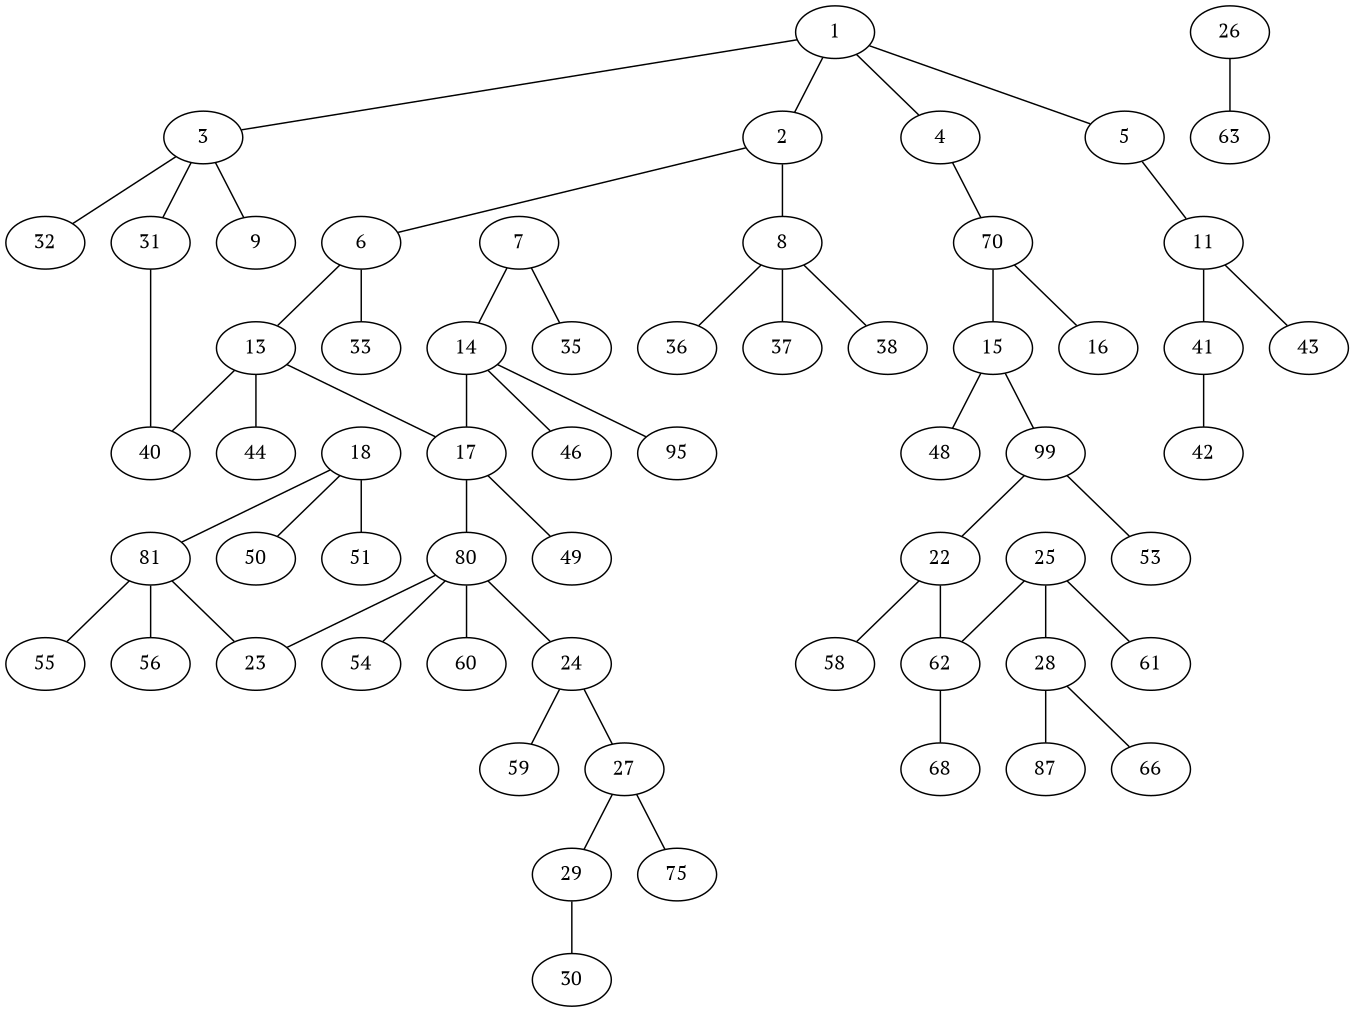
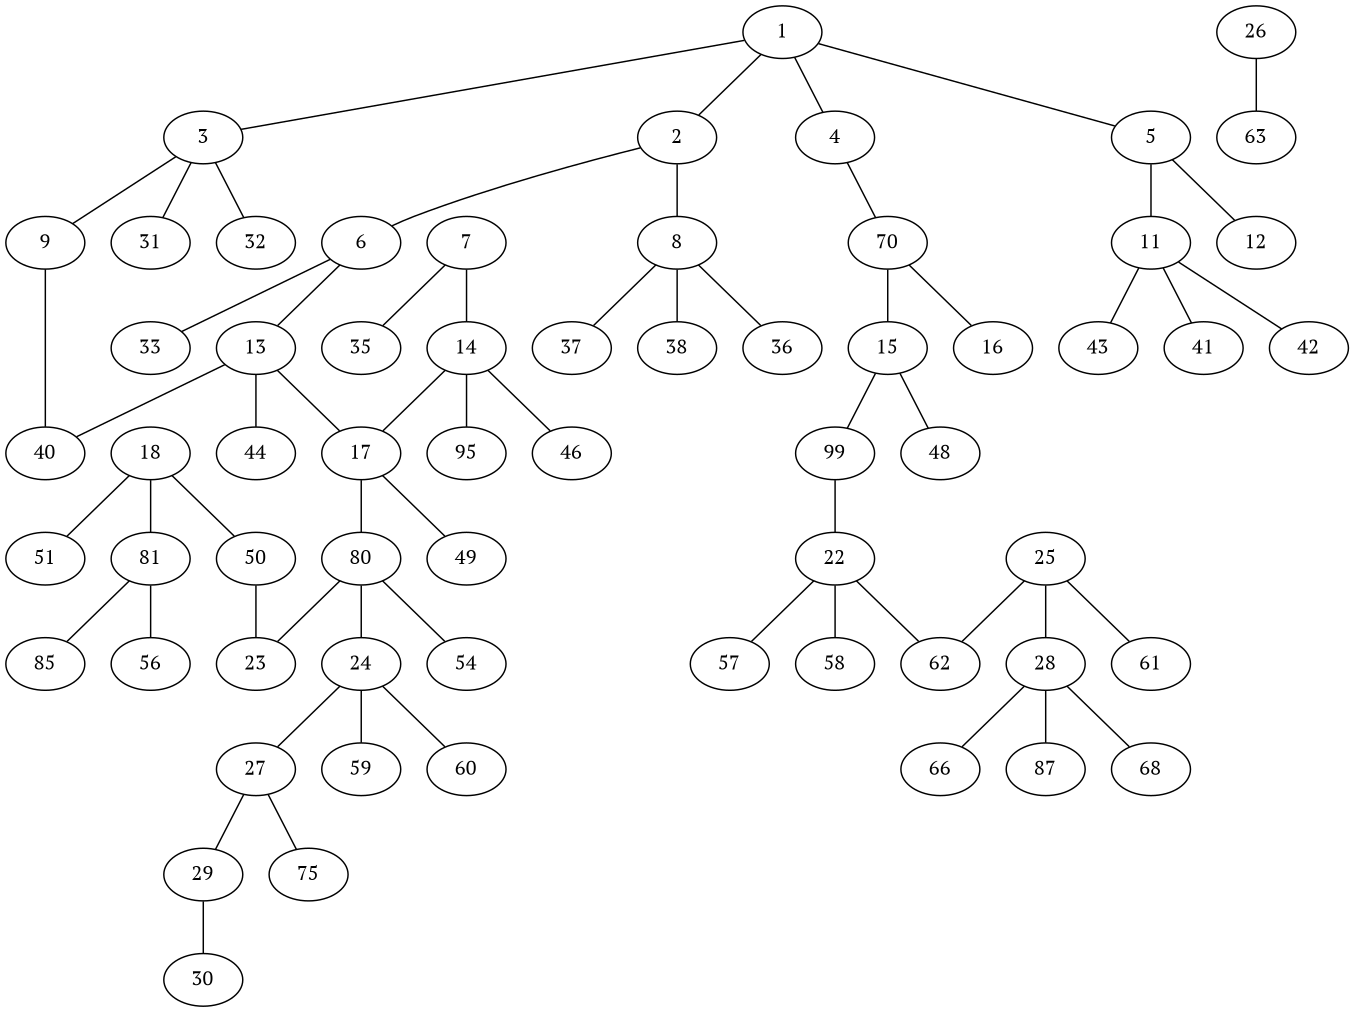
node "12": added
edge "31" -- "40": now "9" -- "40"
edge "41" -- "42": now "11" -- "42"
node "53": removed
edge "81" -- "23": now "50" -- "23"
edge "80" -- "60": now "24" -- "60"
node "55": label "55" -> "85"
node "57": added
edge "62" -- "68": now "28" -- "68"
